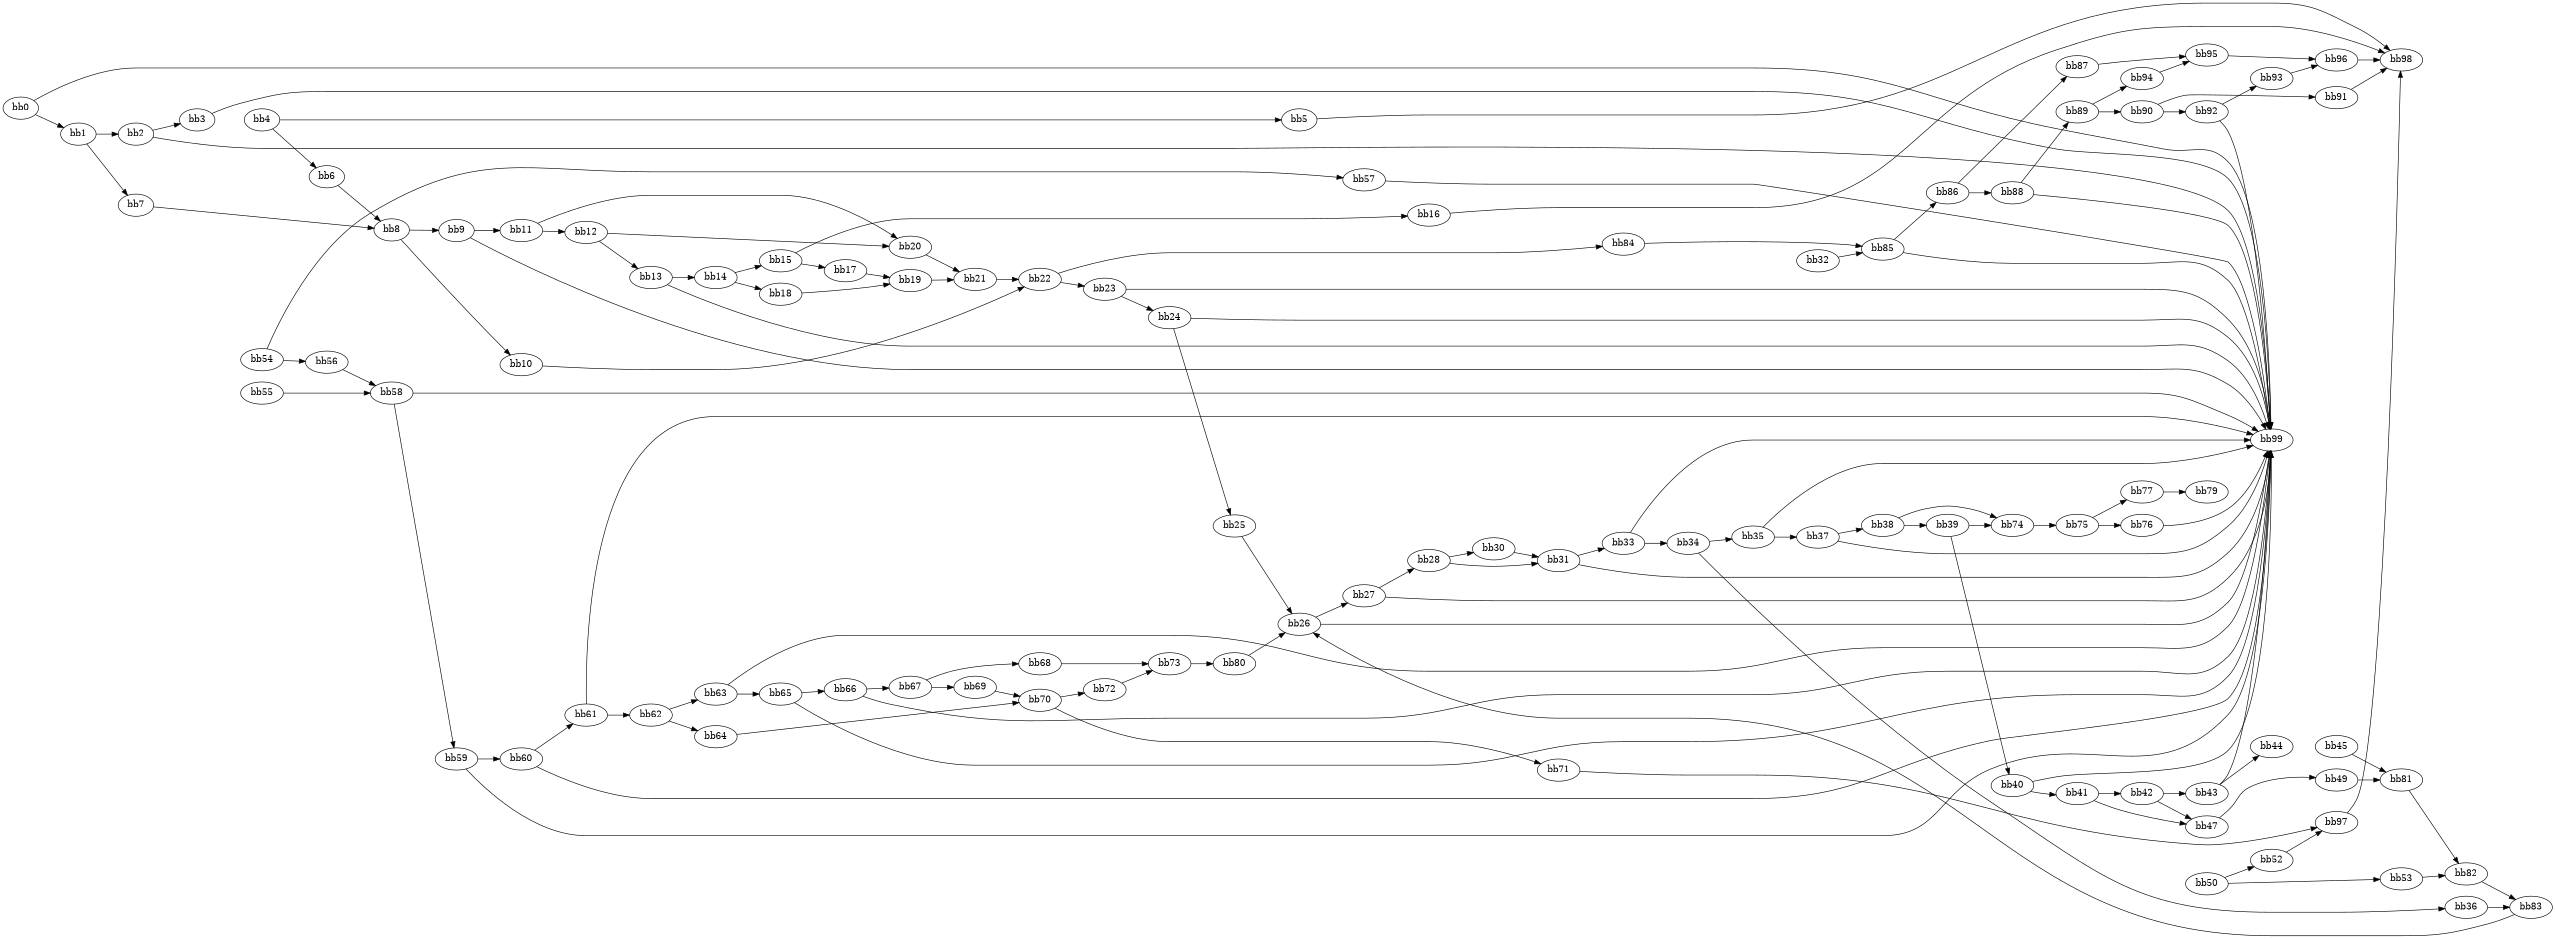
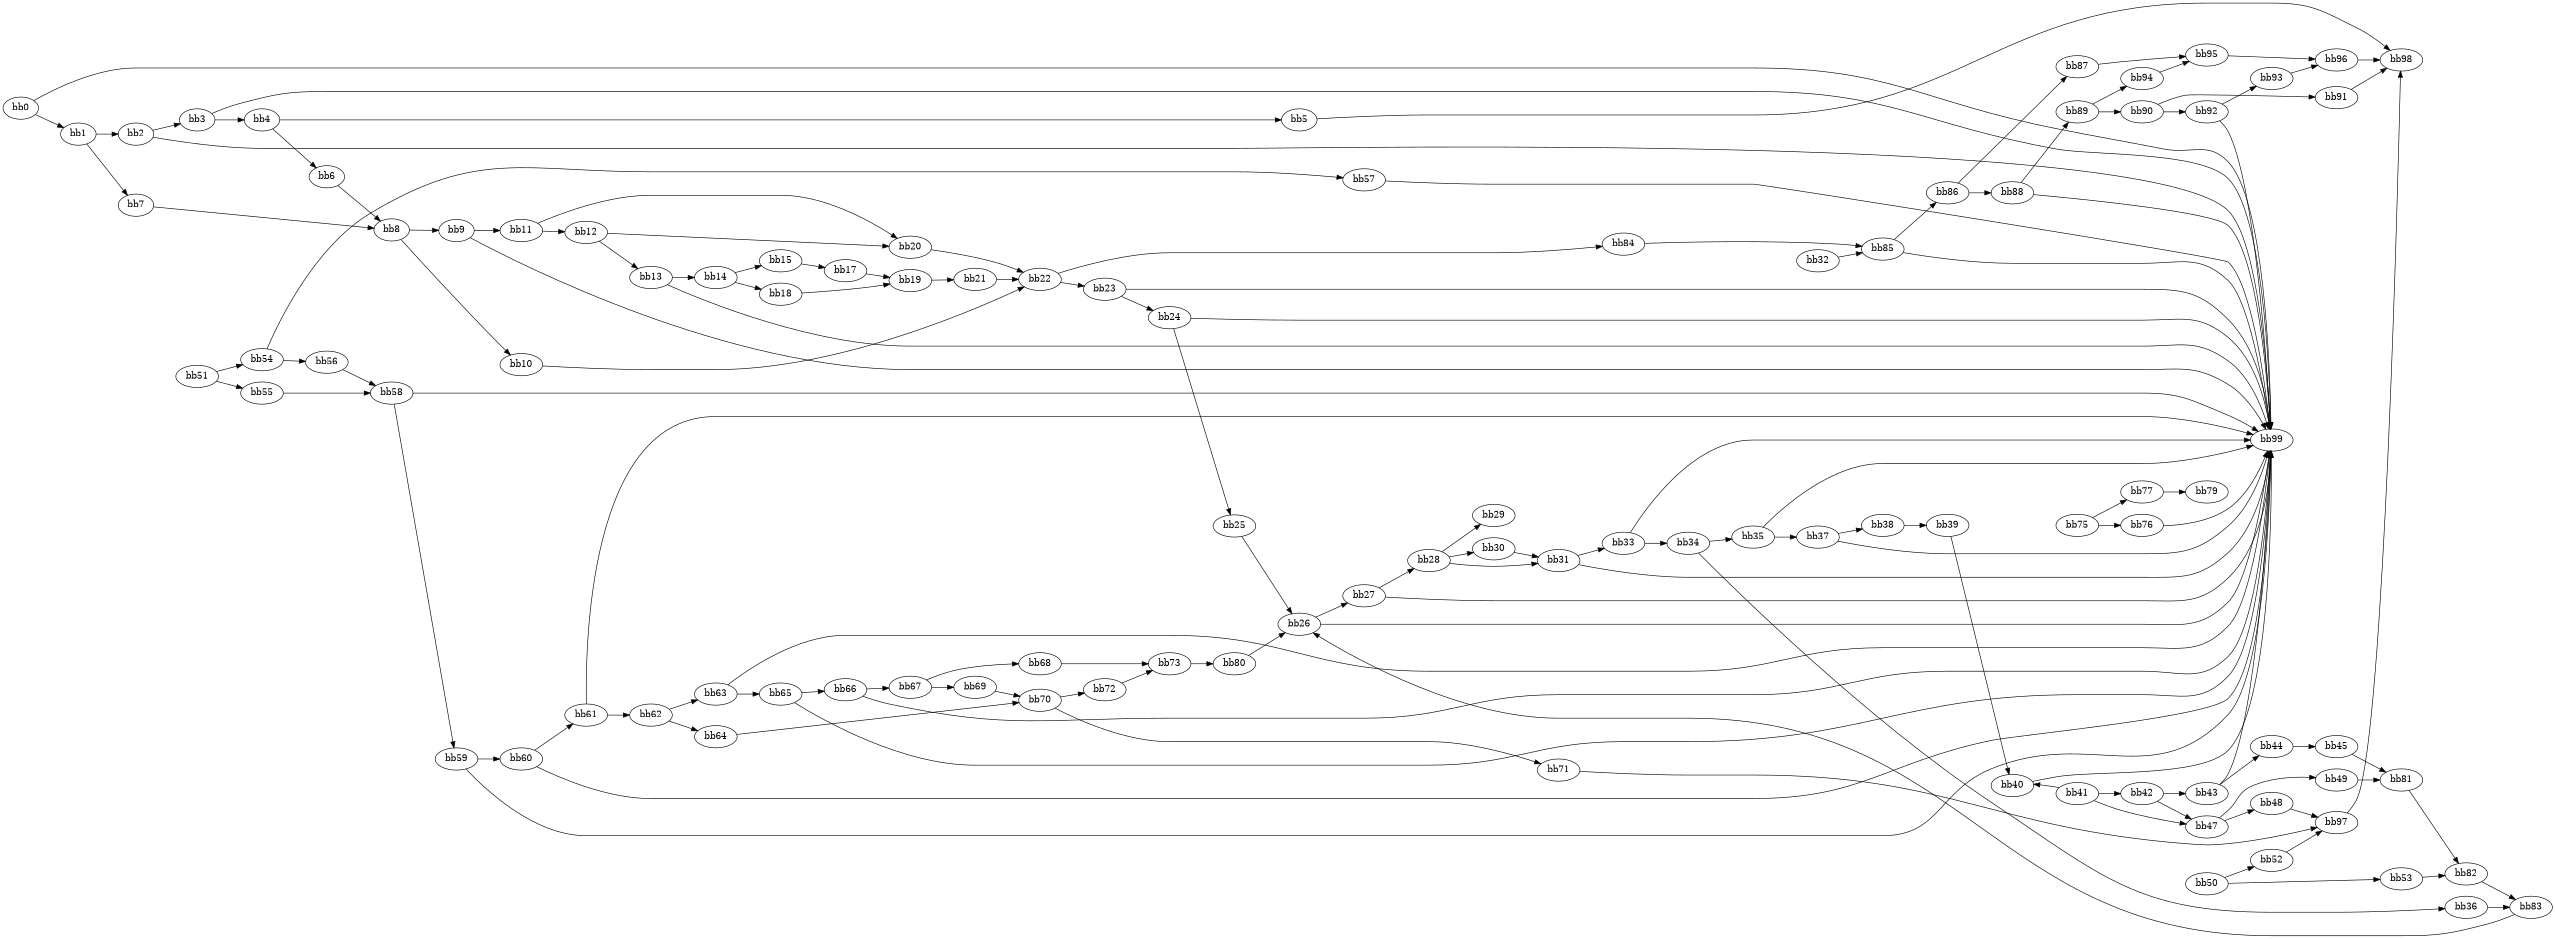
edge "bb3" -> "bb4": added
node "bb16": removed
edge "bb20" -> "bb21": now "bb20" -> "bb22"
node "bb51": added
node "bb29": added
node "bb74": removed
edge "bb44" -> "bb45": added
edge "bb40" -> "bb41": reversed
node "bb48": added
